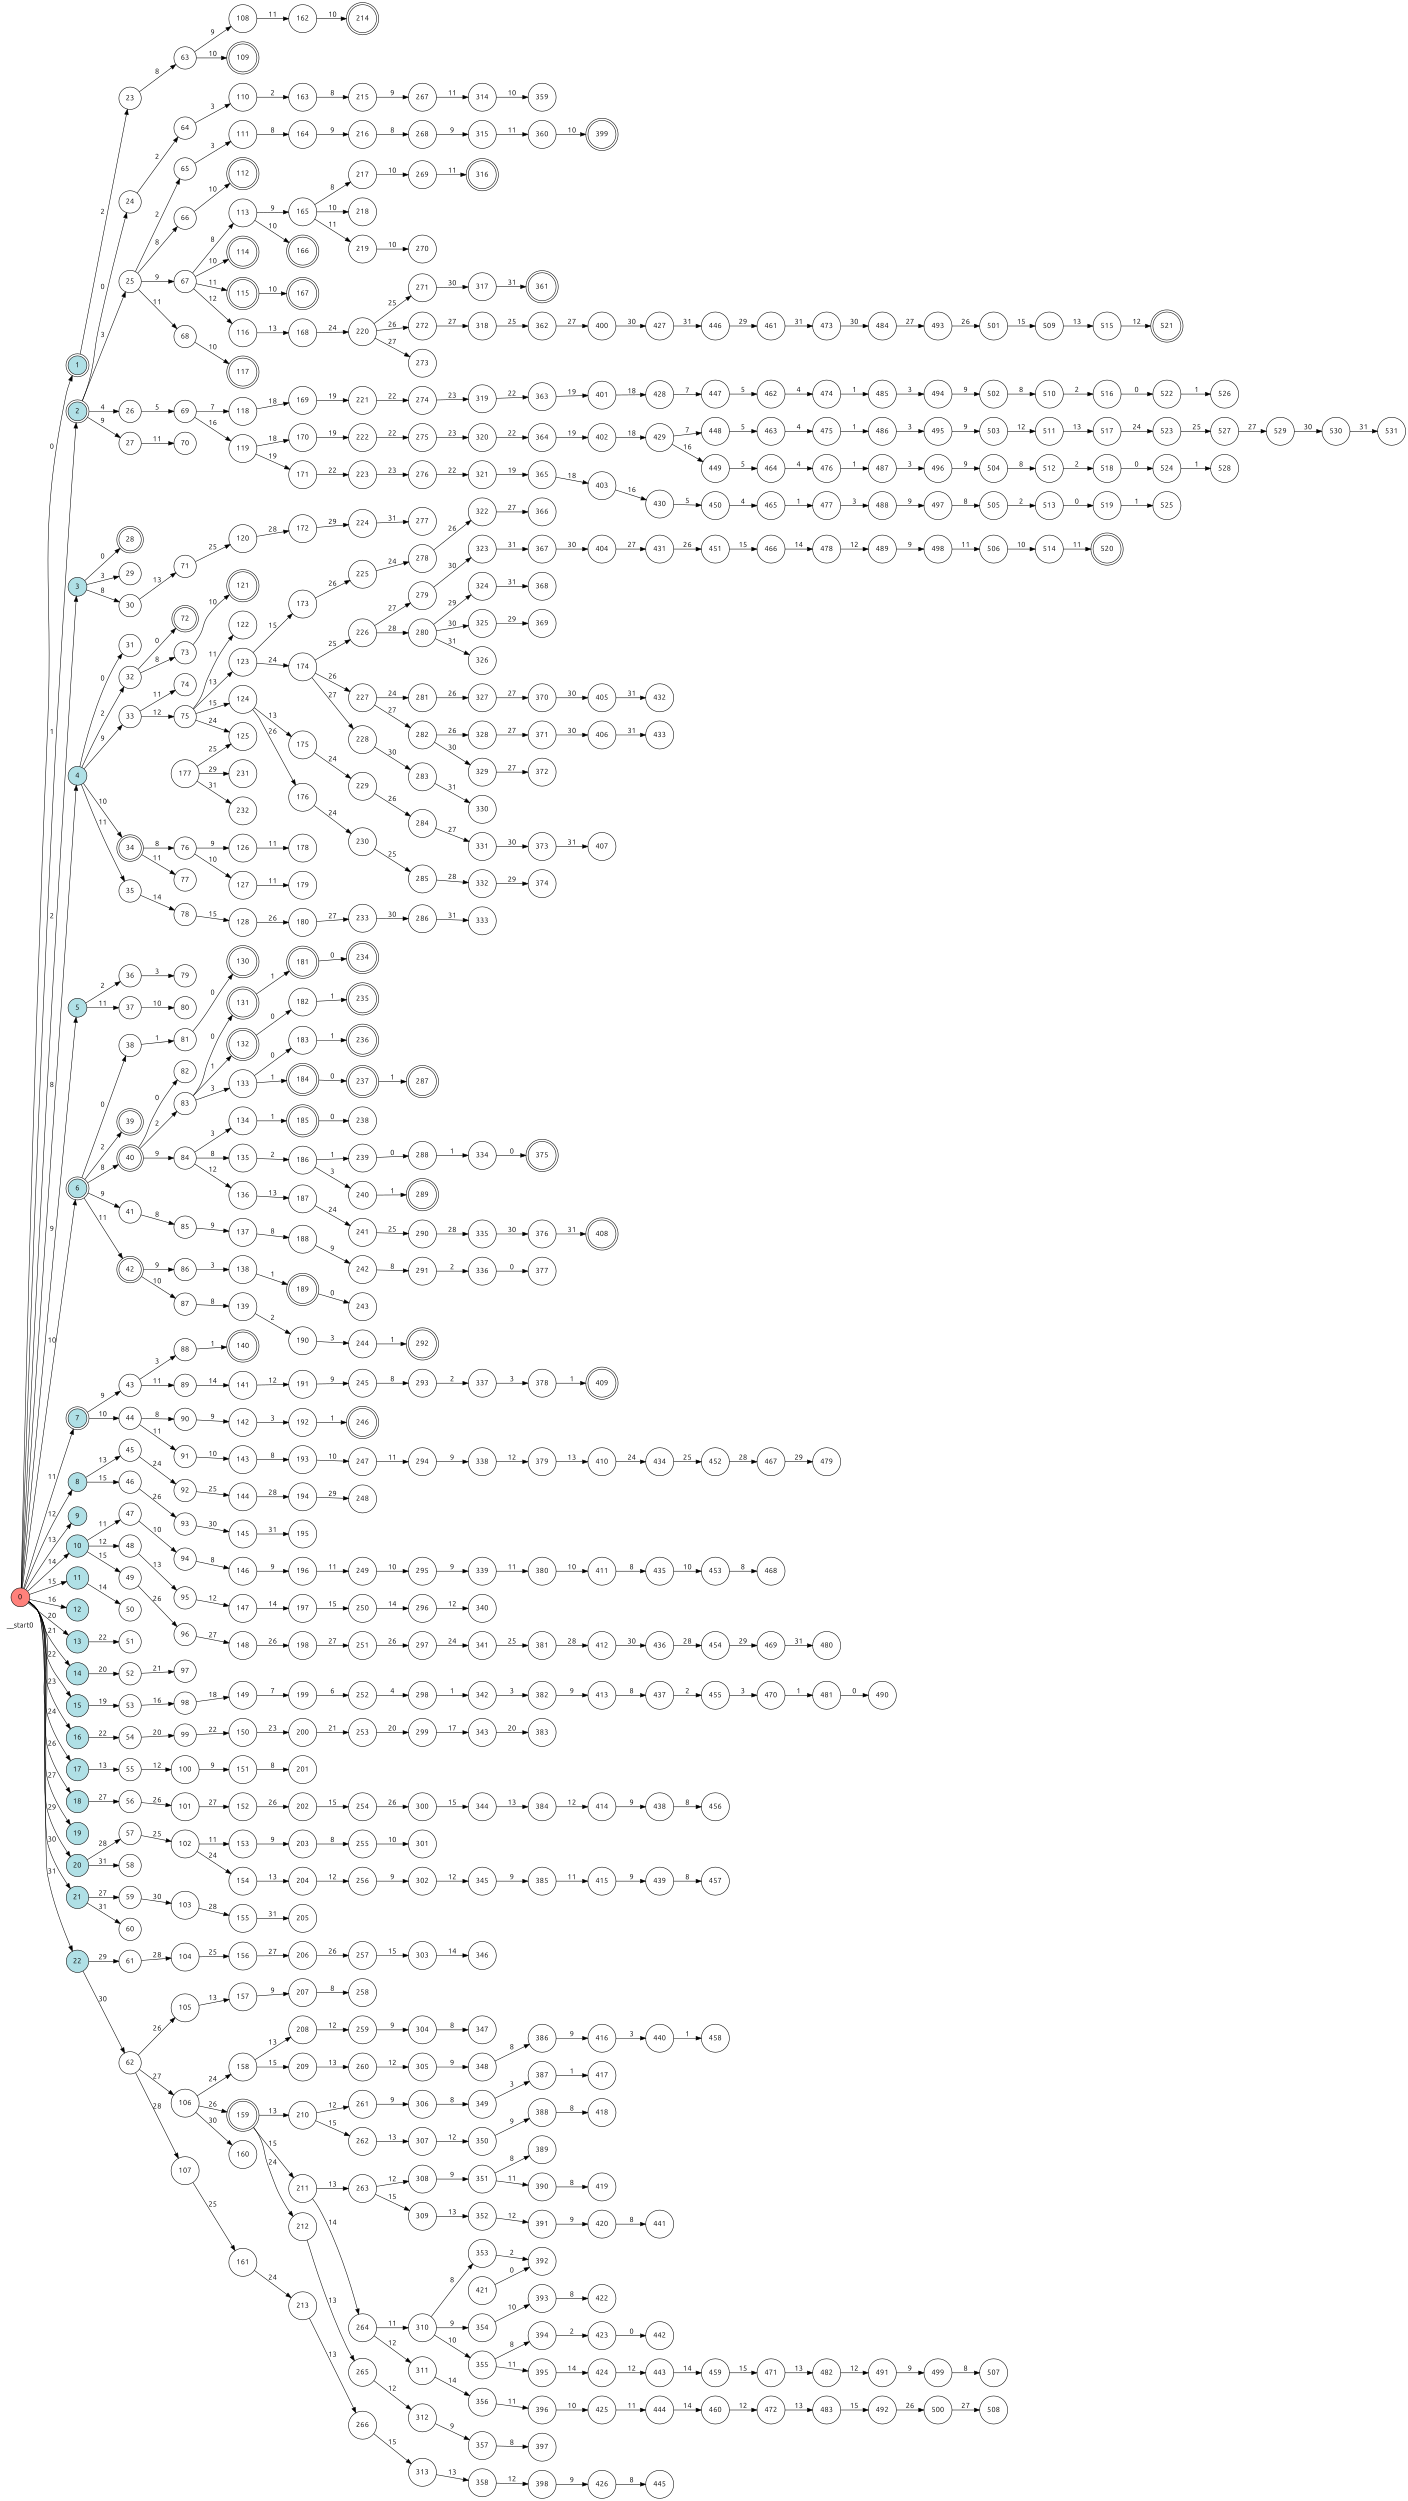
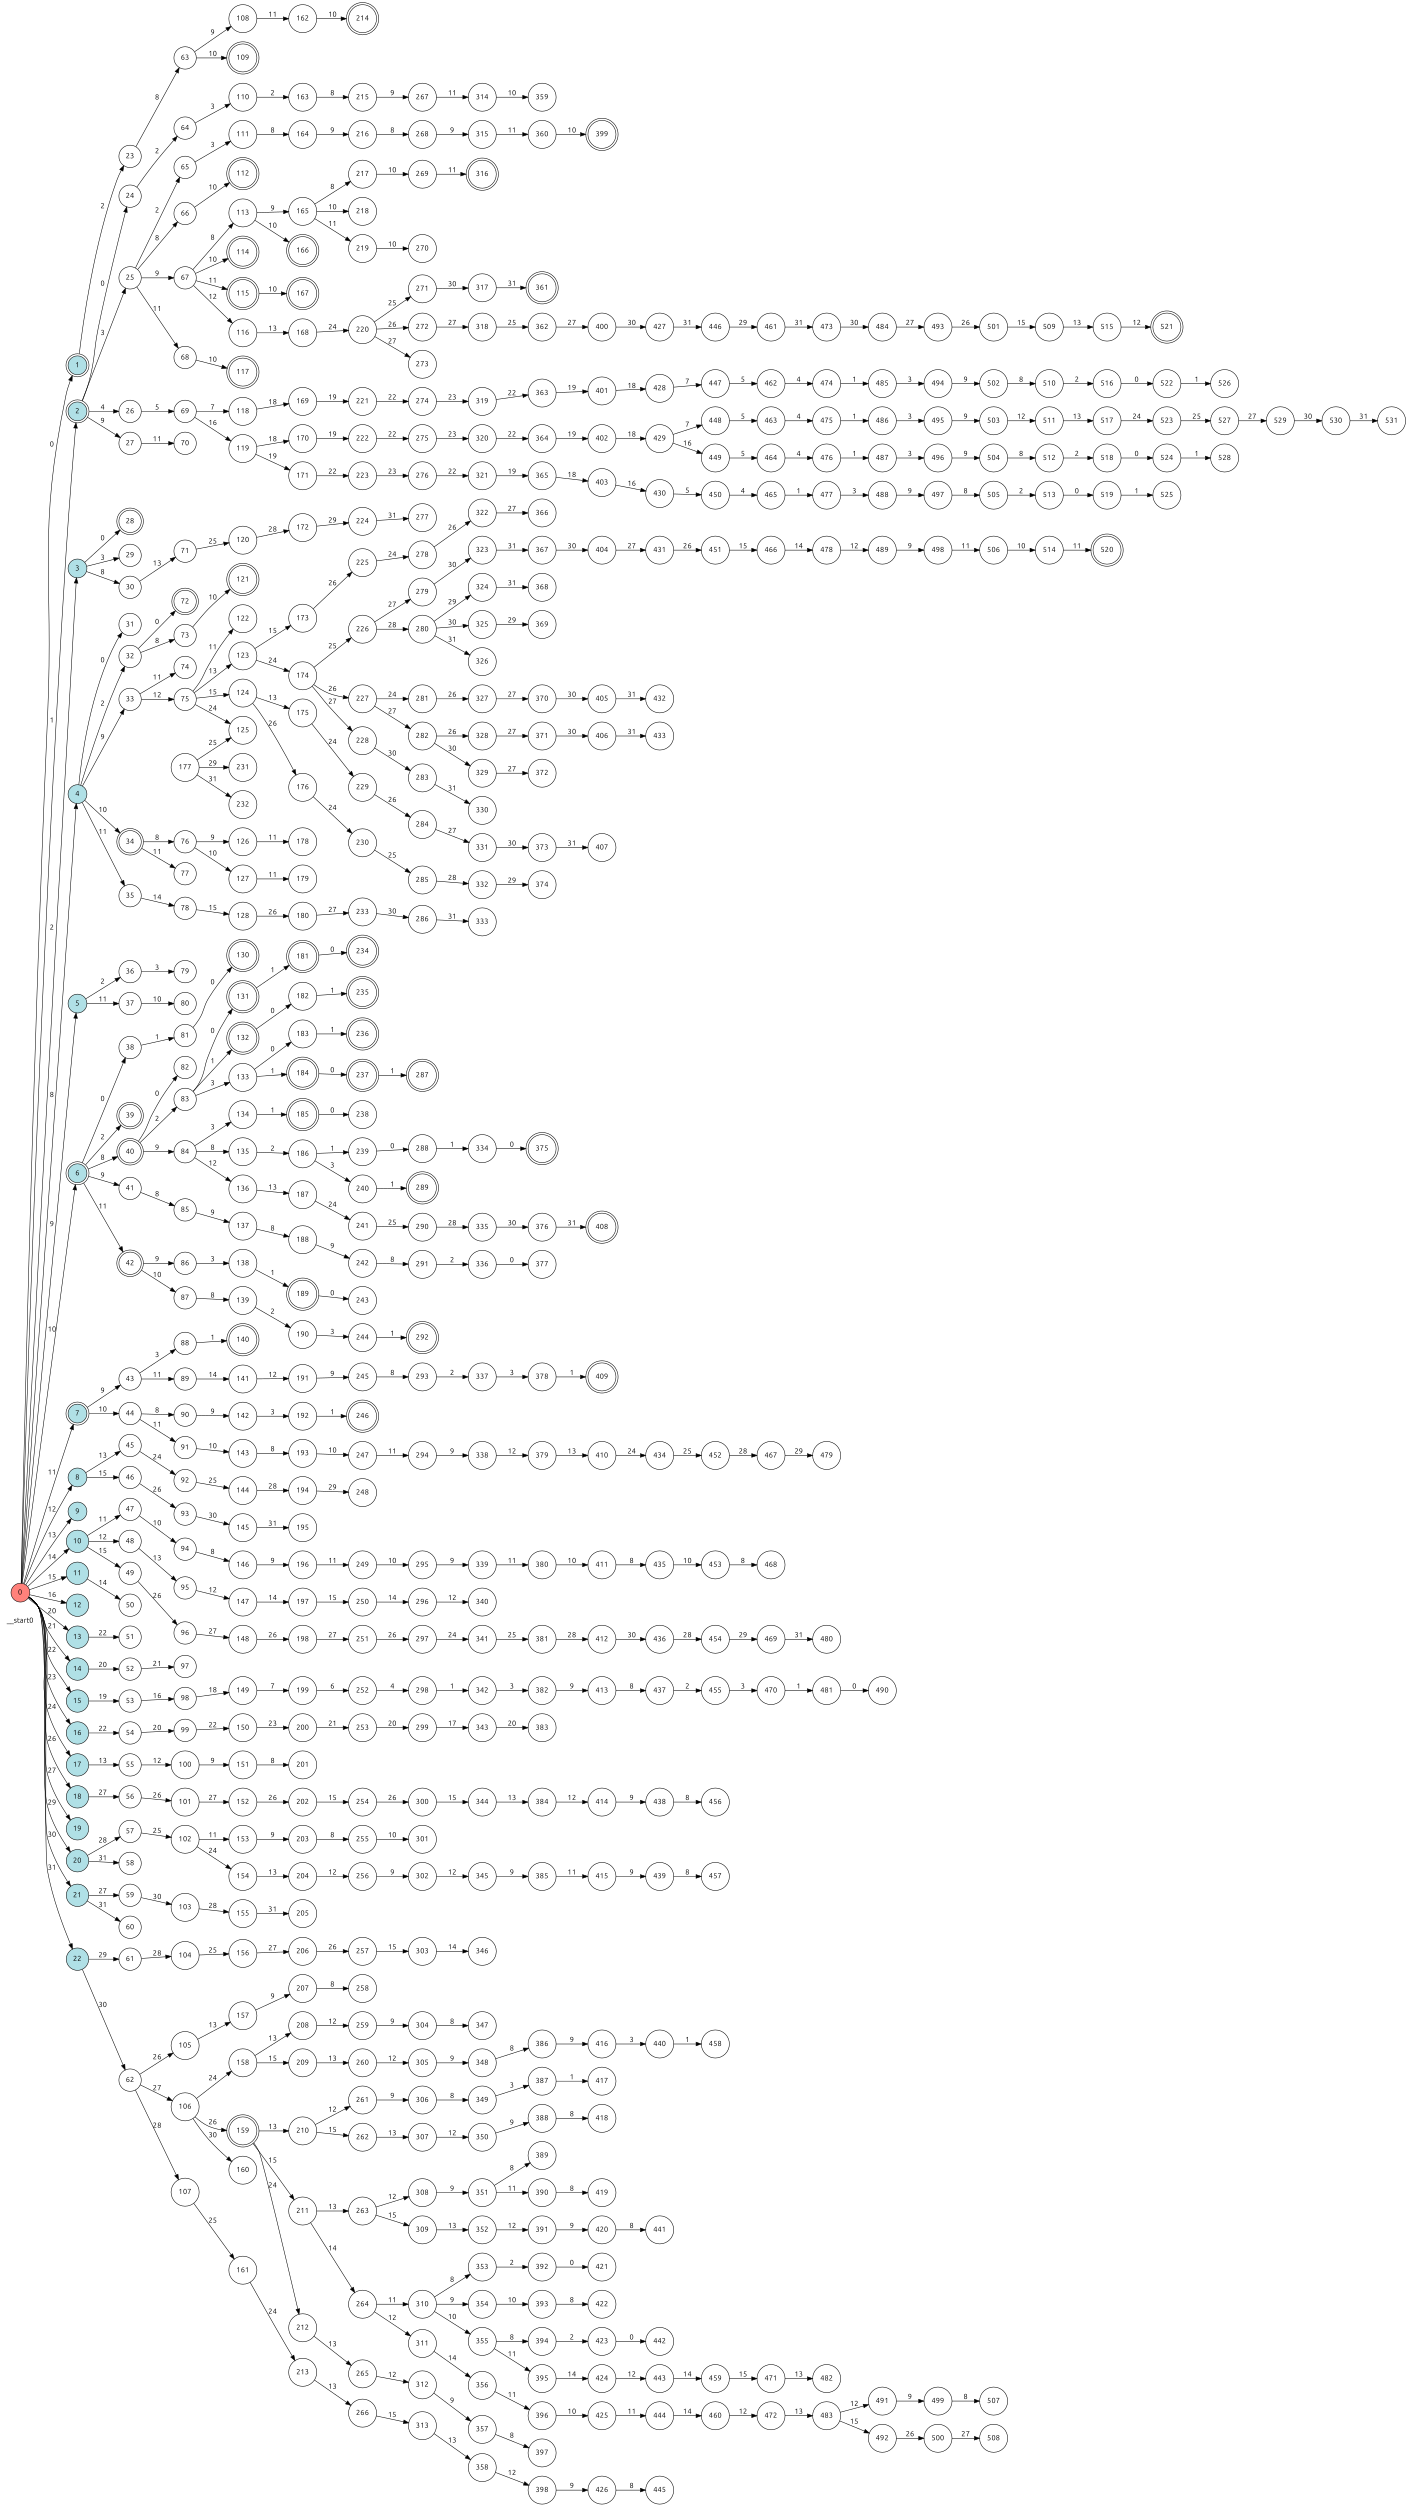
edge "421" -> "392": reversed
edge "482" -> "491": now "483" -> "491"
